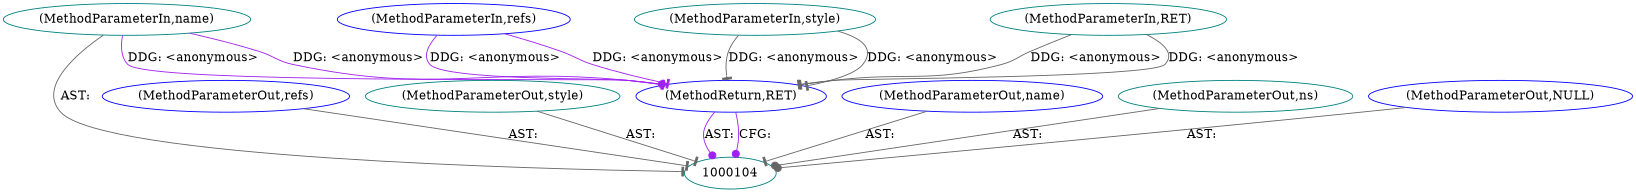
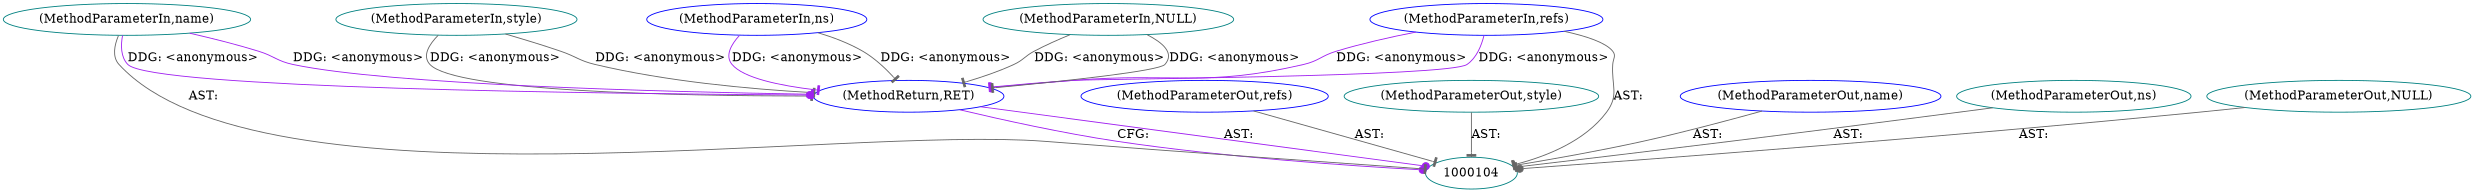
node "(MethodParameterIn,ns)": added
node "(MethodParameterIn,RET)": label "(MethodParameterIn,RET)" -> "(MethodParameterIn,NULL)"
node "(MethodParameterOut,NULL)": color blue -> teal
edge "(MethodParameterIn,refs)" -> "1000104": added, label "AST:"
edge "(MethodParameterOut,ns)" -> "1000104": arrowhead dot -> tee
